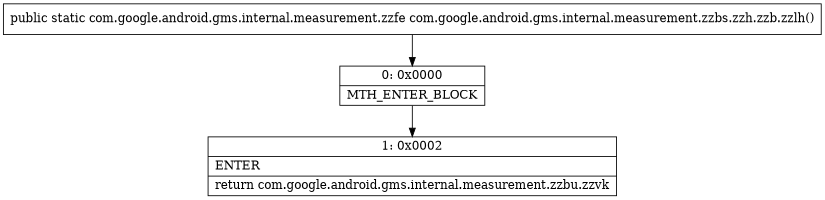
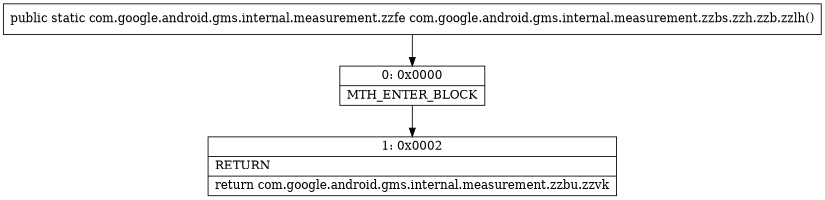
node "1: 0x0002": text "ENTER" -> "RETURN"
